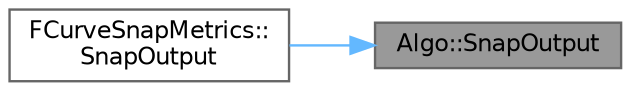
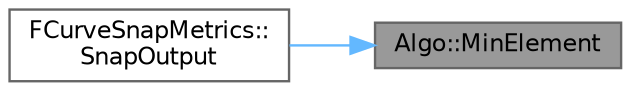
node "Algo::SnapOutput": label "Algo::SnapOutput" -> "Algo::MinElement"
